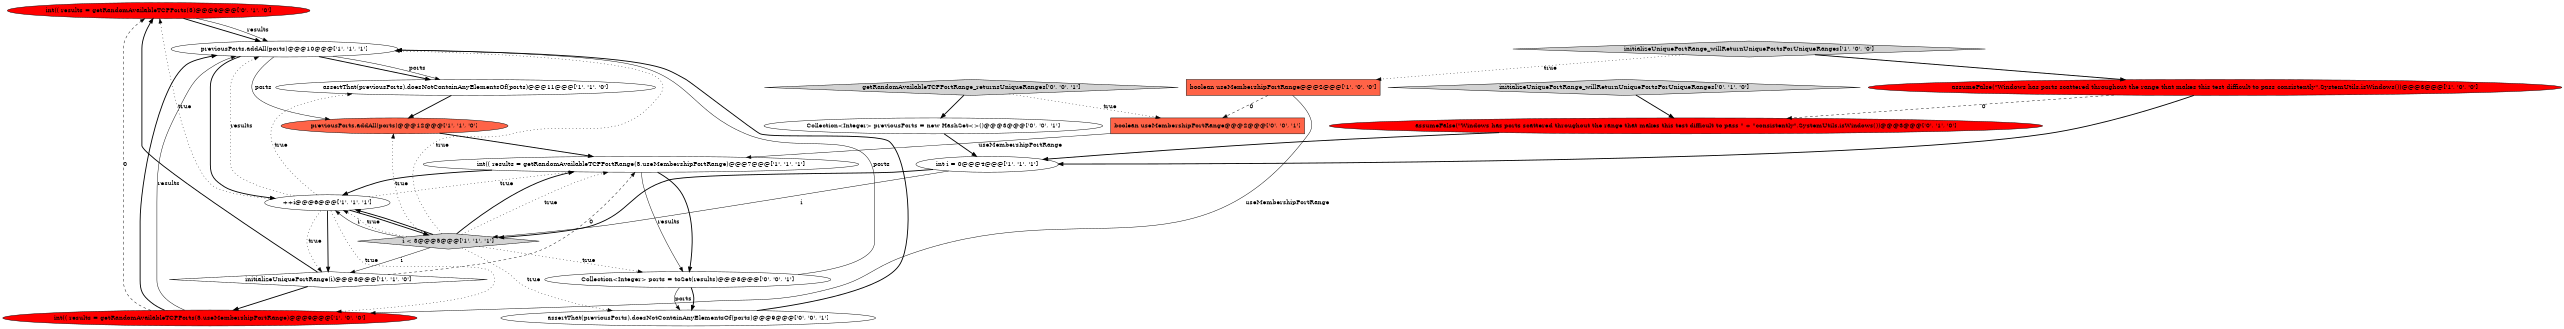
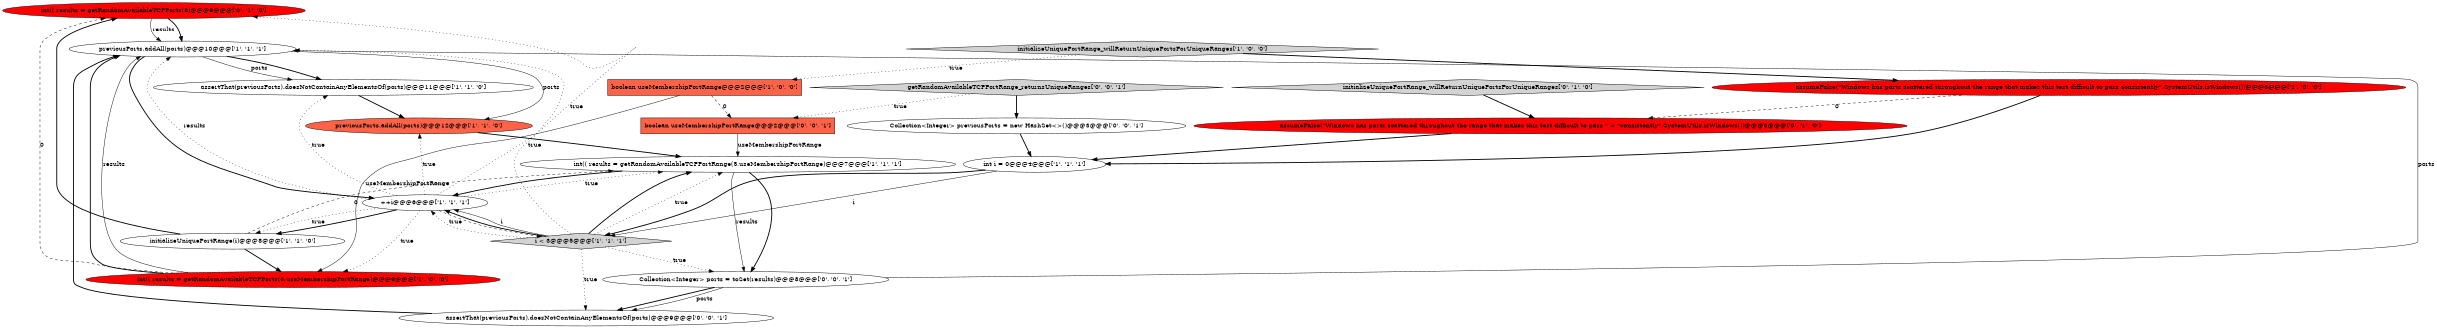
edge "i < 3@@@5@@@['1', '1', '1']" -> "previousPorts.addAll(ports)@@@12@@@['1', '1', '0']": now "++i@@@6@@@['1', '1', '1']" -> "previousPorts.addAll(ports)@@@12@@@['1', '1', '0']"
edge "++i@@@6@@@['1', '1', '1']" -> "i < 3@@@5@@@['1', '1', '1']": style bold -> dashed
edge "i < 3@@@5@@@['1', '1', '1']" -> "initializeUniquePortRange(i)@@@8@@@['1', '1', '0']": removed, label "i"
node "initializeUniquePortRange(i)@@@8@@@['1', '1', '0']": shape diamond -> ellipse
